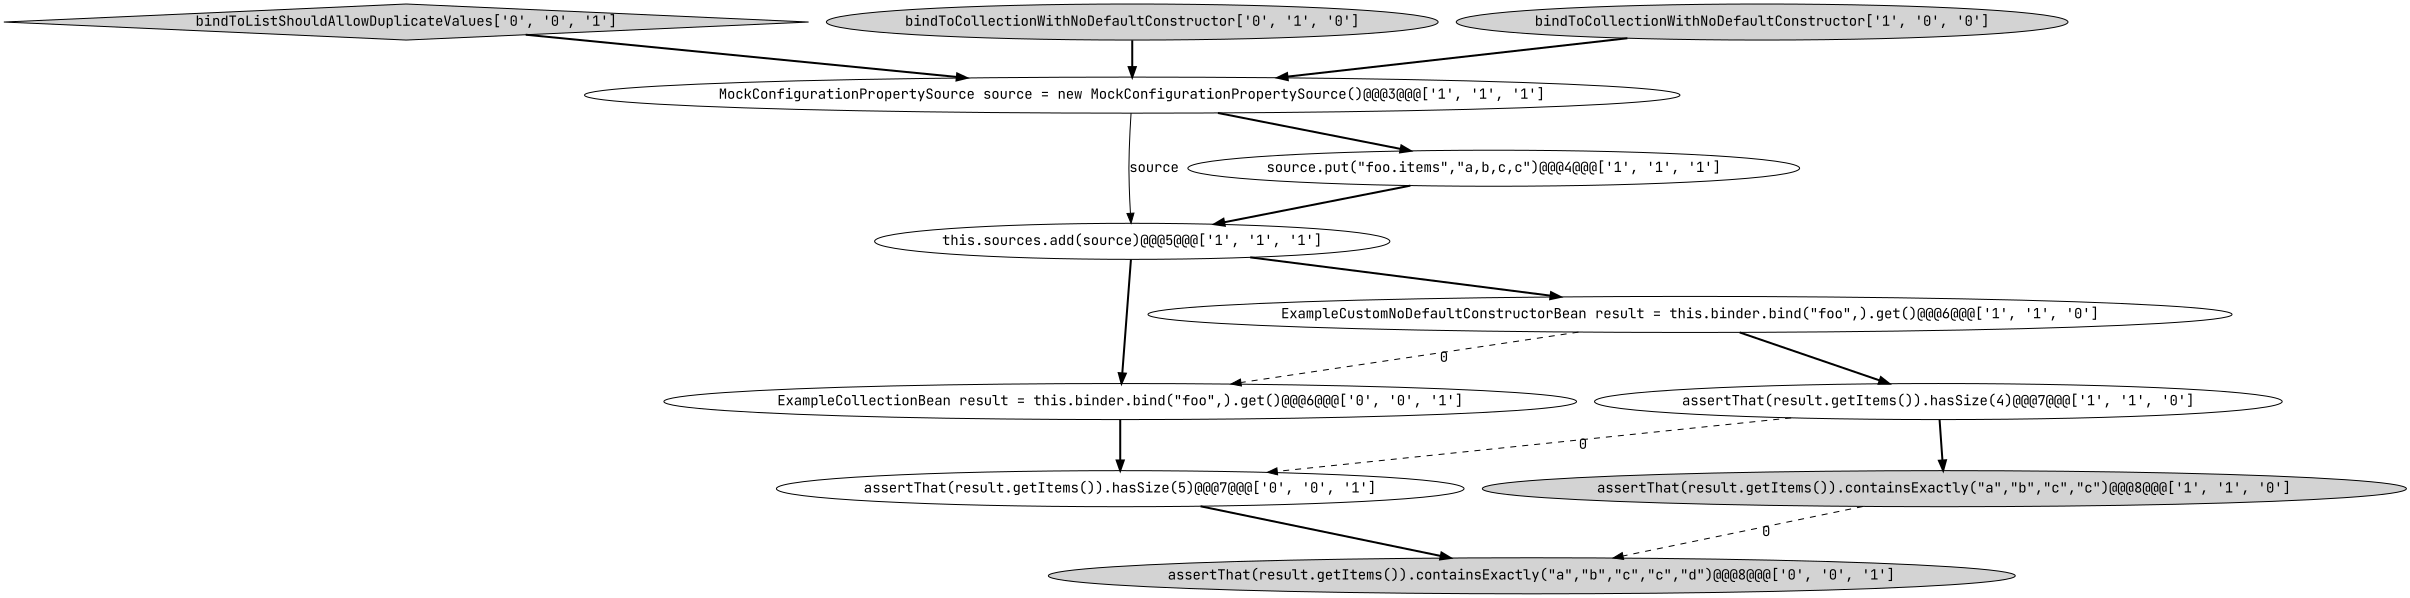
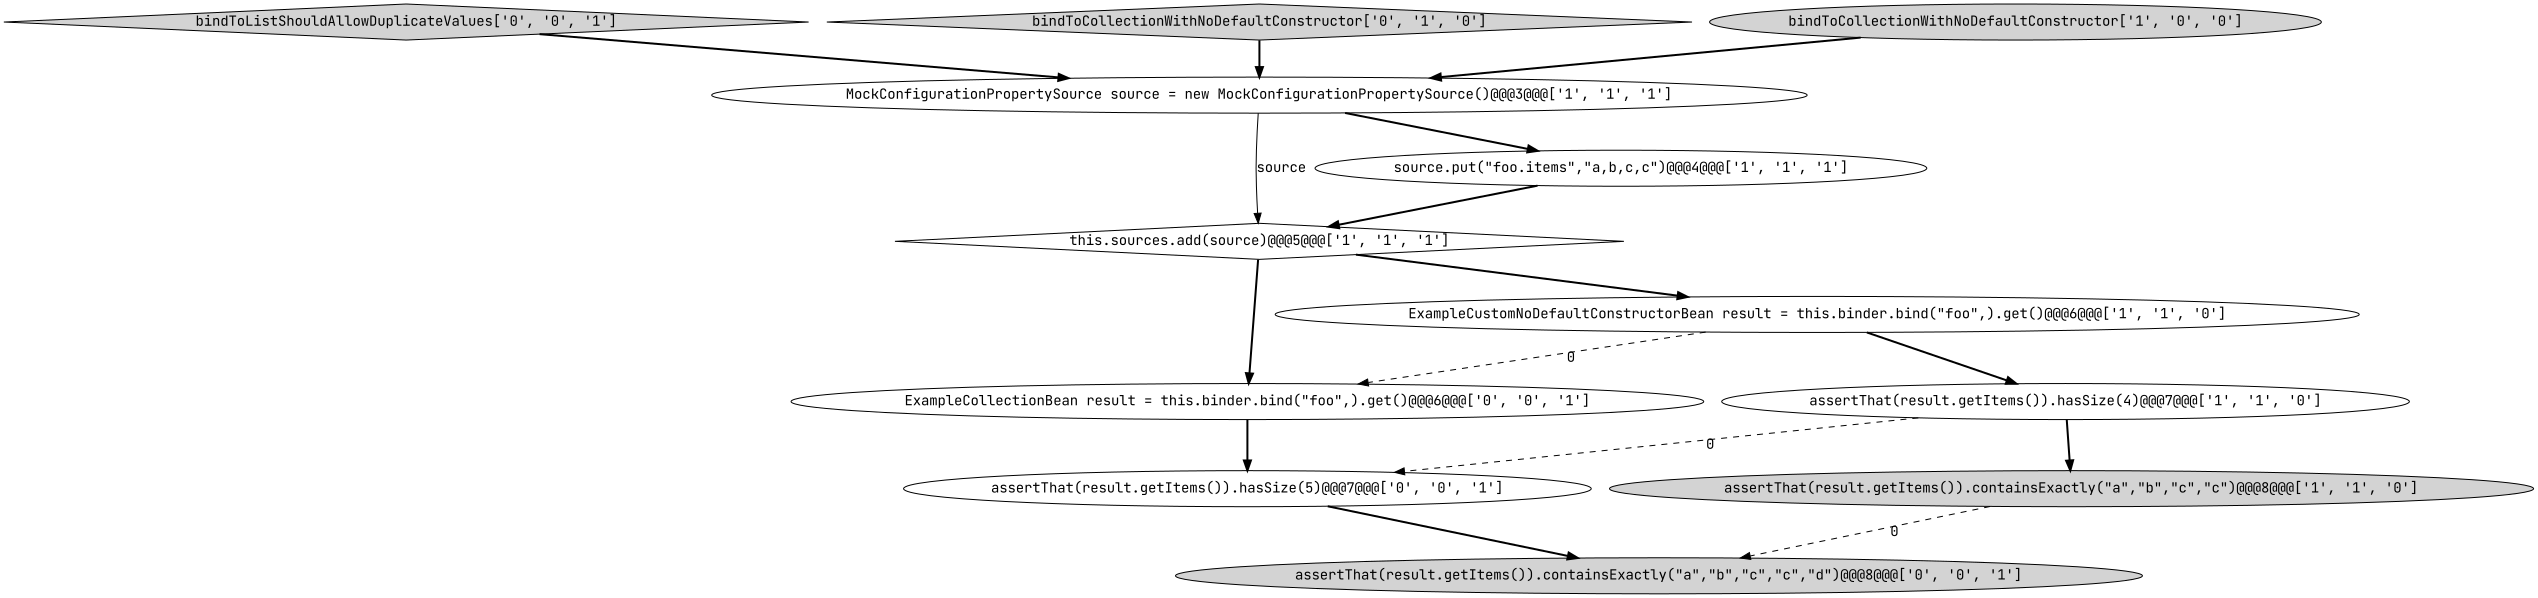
node "bindToCollectionWithNoDefaultConstructor['0', '1', '0']": shape ellipse -> diamond
node "this.sources.add(source)@@@5@@@['1', '1', '1']": shape ellipse -> diamond
